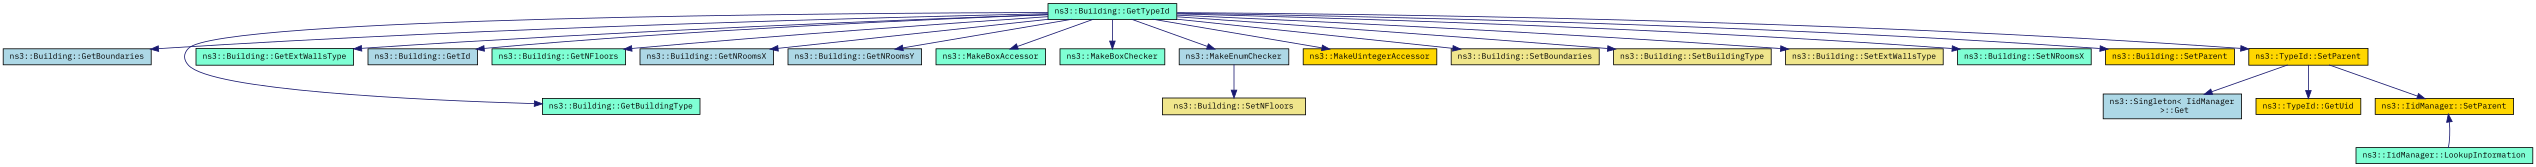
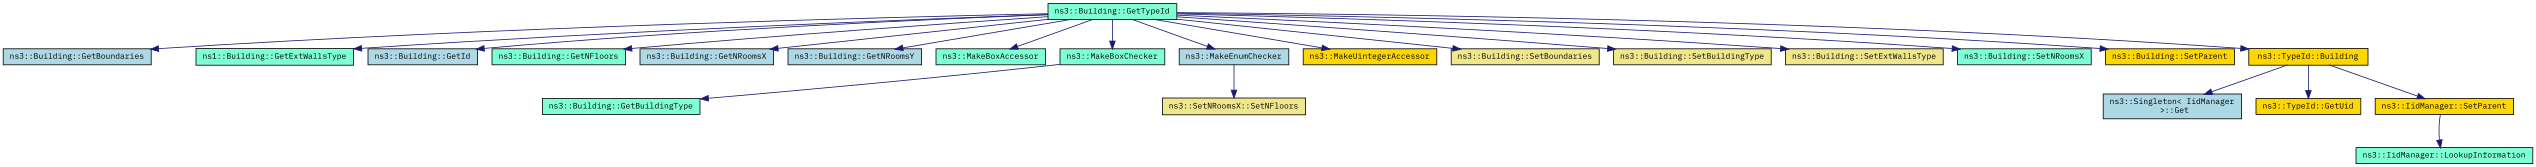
edge "ns3::Building::GetTypeId" -> "ns3::Building::GetBuildingType": now "ns3::MakeBoxChecker" -> "ns3::Building::GetBuildingType"
node "ns3::Building::GetExtWallsType": label "ns3::Building::GetExtWallsType" -> "ns1::Building::GetExtWallsType"
node "ns3::TypeId::SetParent": label "ns3::TypeId::SetParent" -> "ns3::TypeId::Building"
node "ns3::Building::SetNFloors": label "ns3::Building::SetNFloors" -> "ns3::SetNRoomsX::SetNFloors"
edge "ns3::IidManager::LookupInformation" -> "ns3::IidManager::SetParent": reversed
